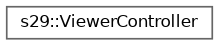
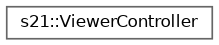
node "s29::ViewerController": label "s29::ViewerController" -> "s21::ViewerController"
